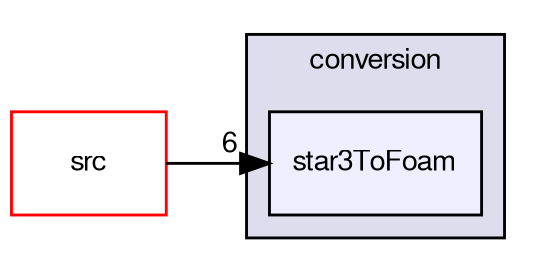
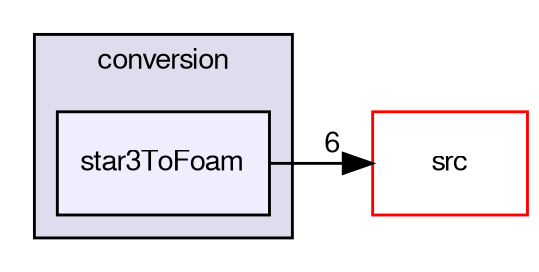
edge "src" -> "star3ToFoam": reversed
